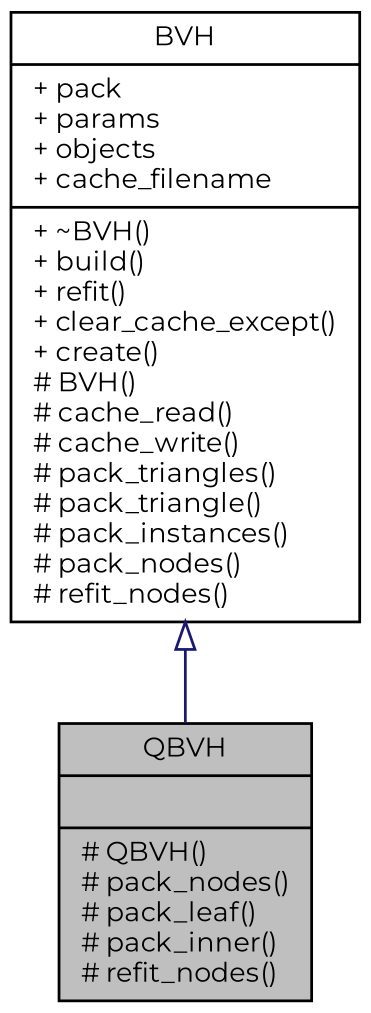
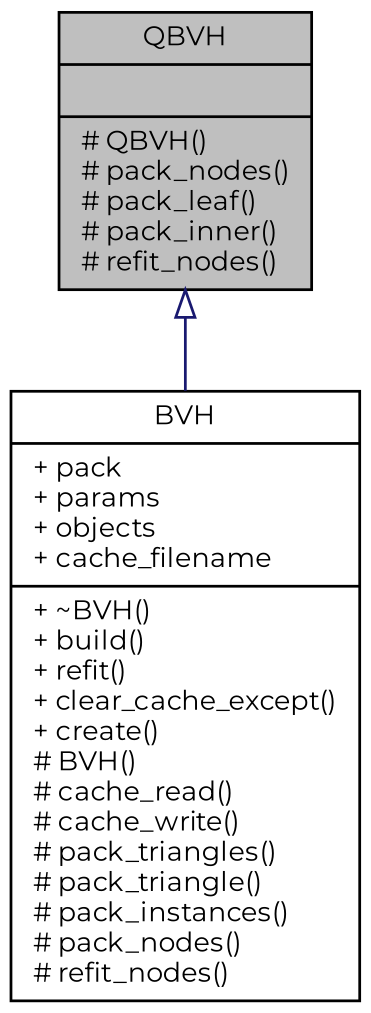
edge "QBVH" -> "BVH": reversed
